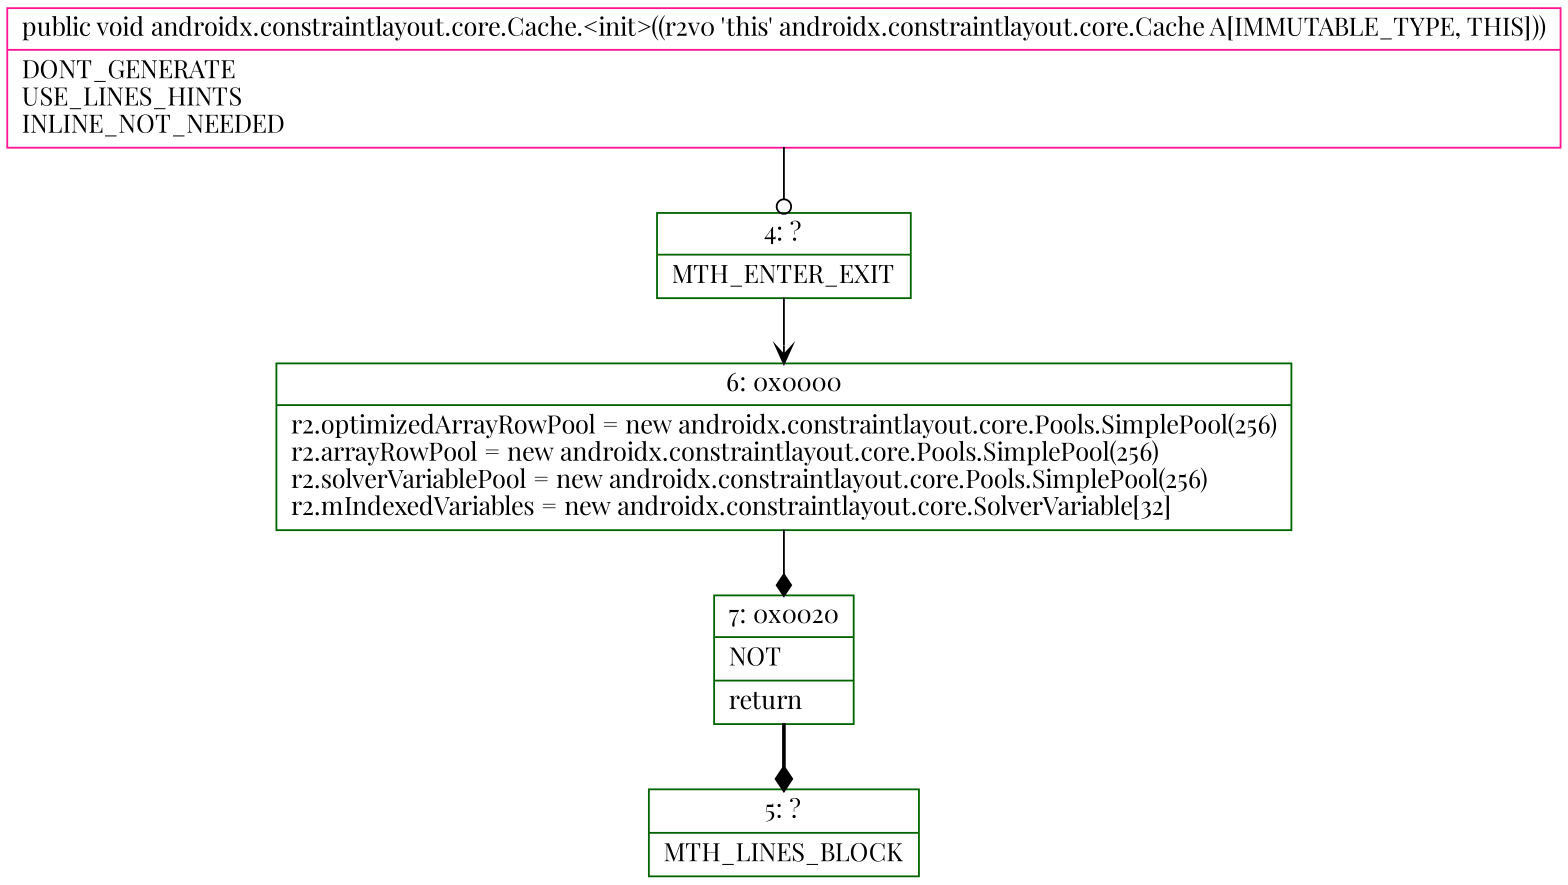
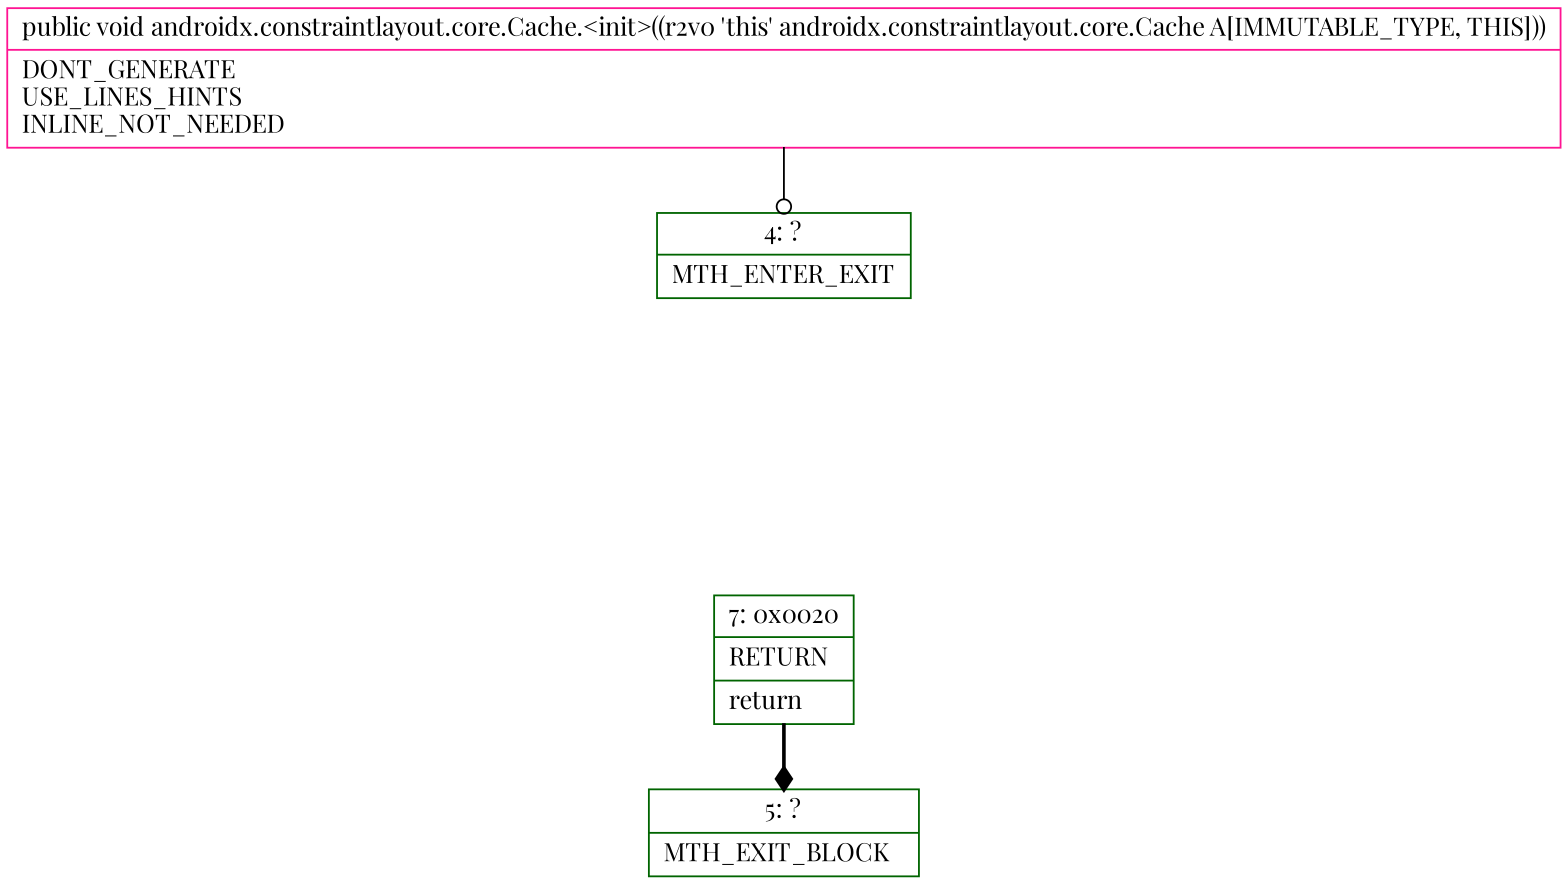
node "6: 0x0000": removed
node "7: 0x0020": text "NOT" -> "RETURN"
node "5: ?": text "MTH_LINES_BLOCK" -> "MTH_EXIT_BLOCK"
